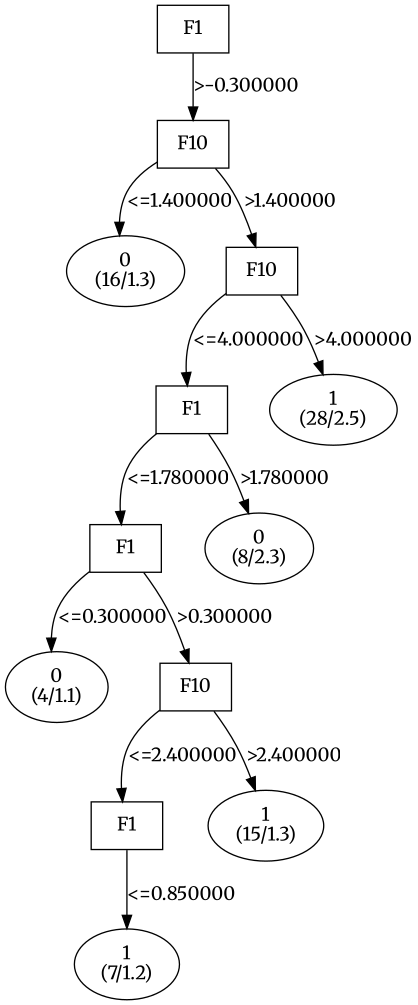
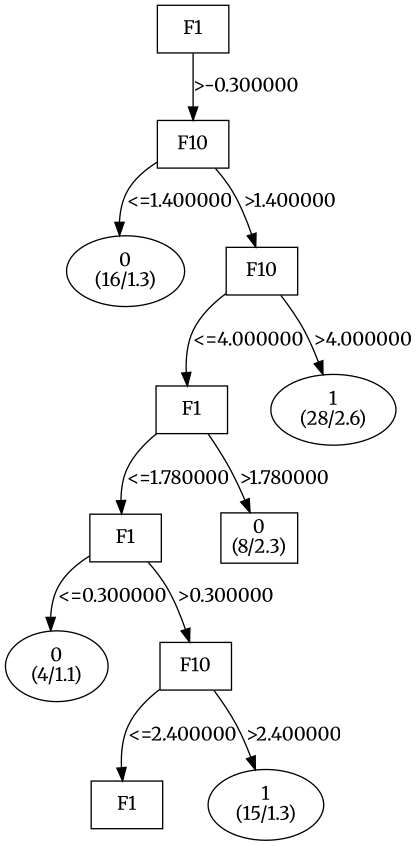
node "1 (28/2.5)": label "1 (28/2.5)" -> "1 (28/2.6)"
node "0 (8/2.3)": shape ellipse -> box
node "1 (7/1.2)": removed
